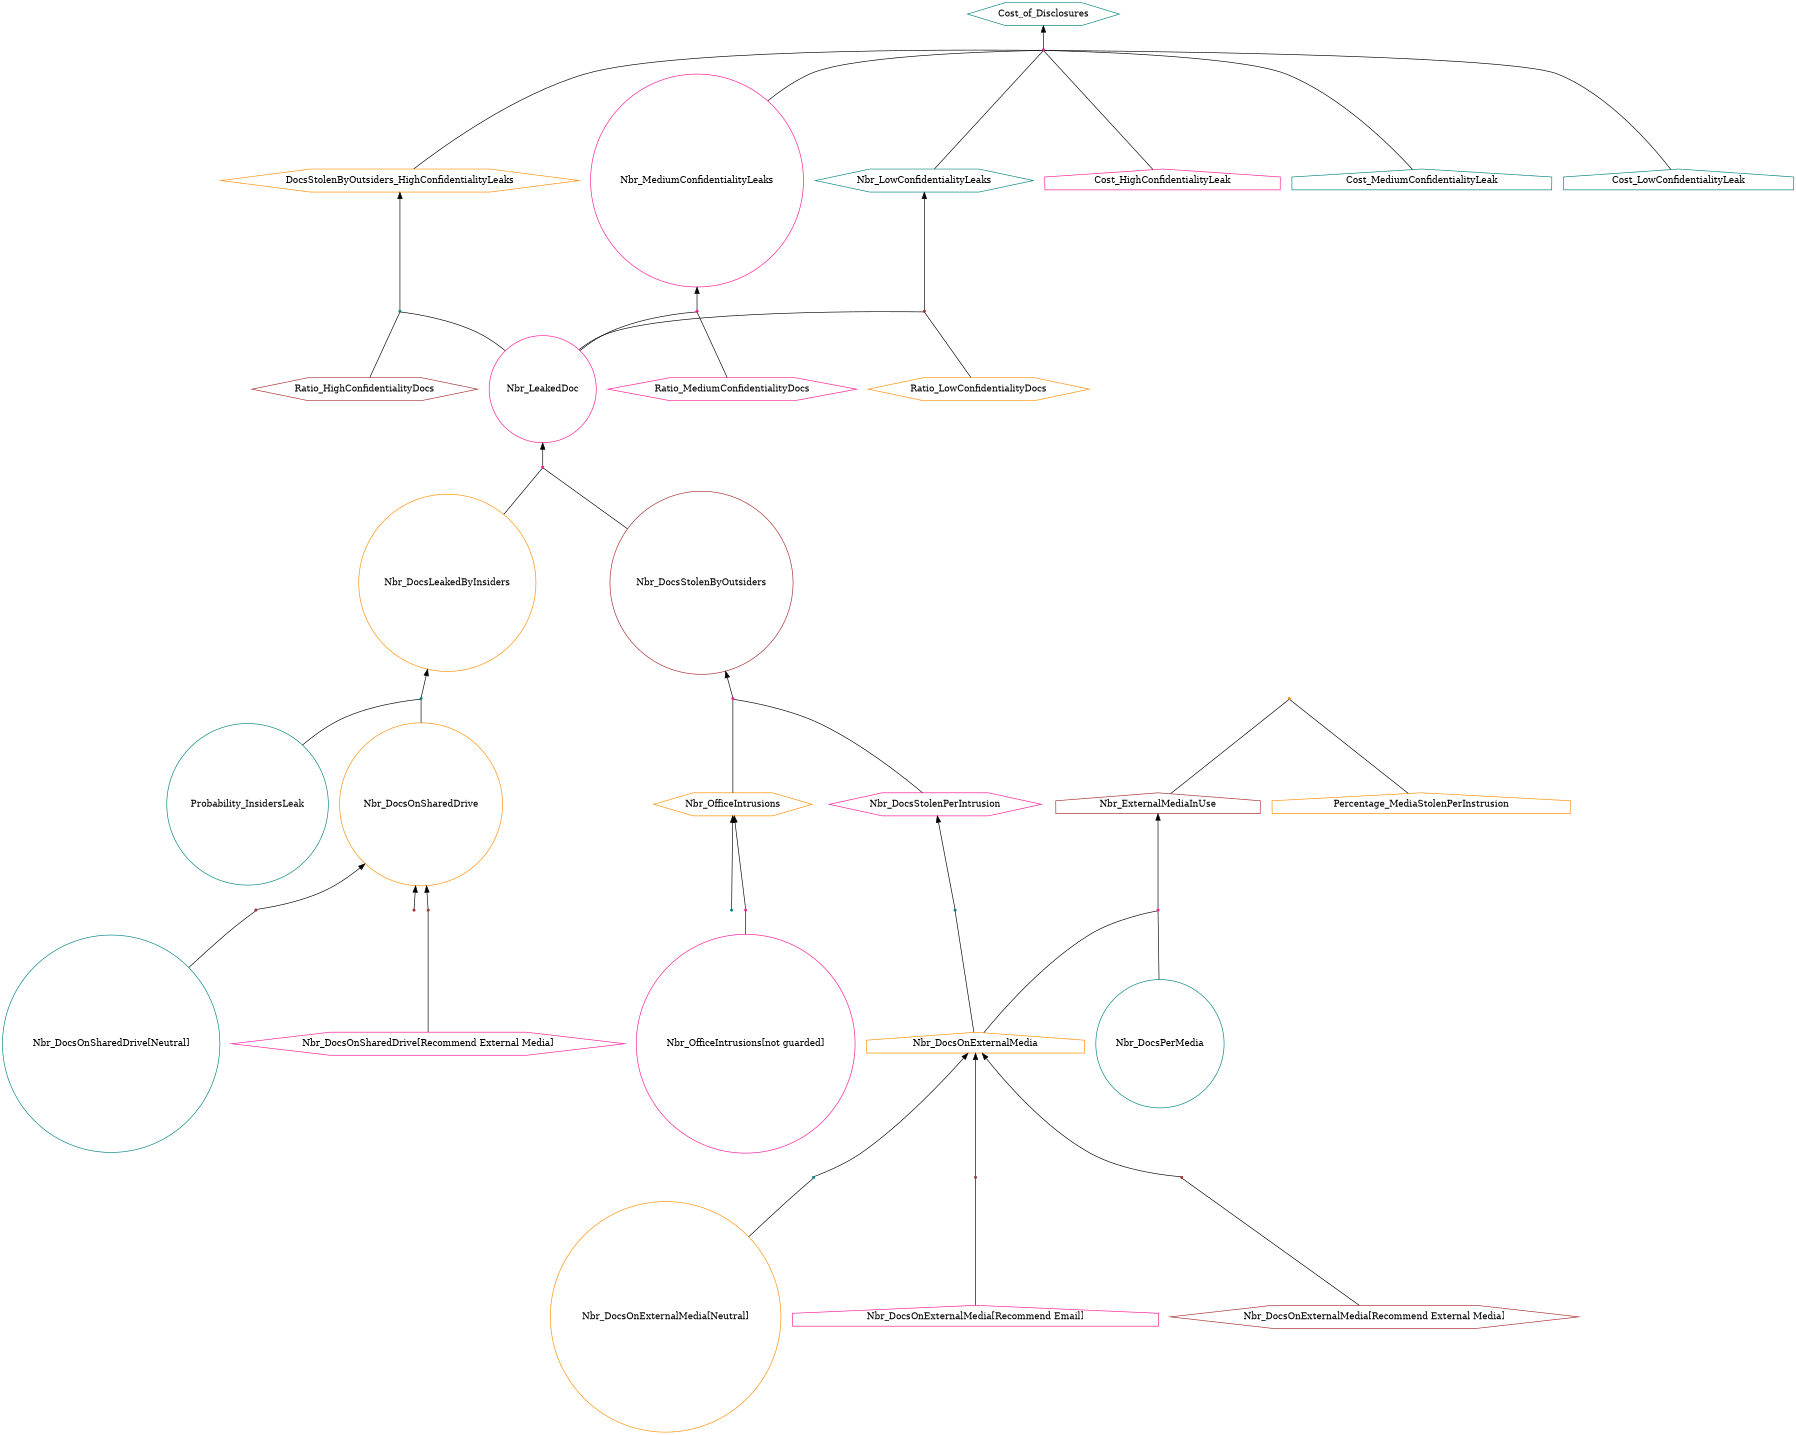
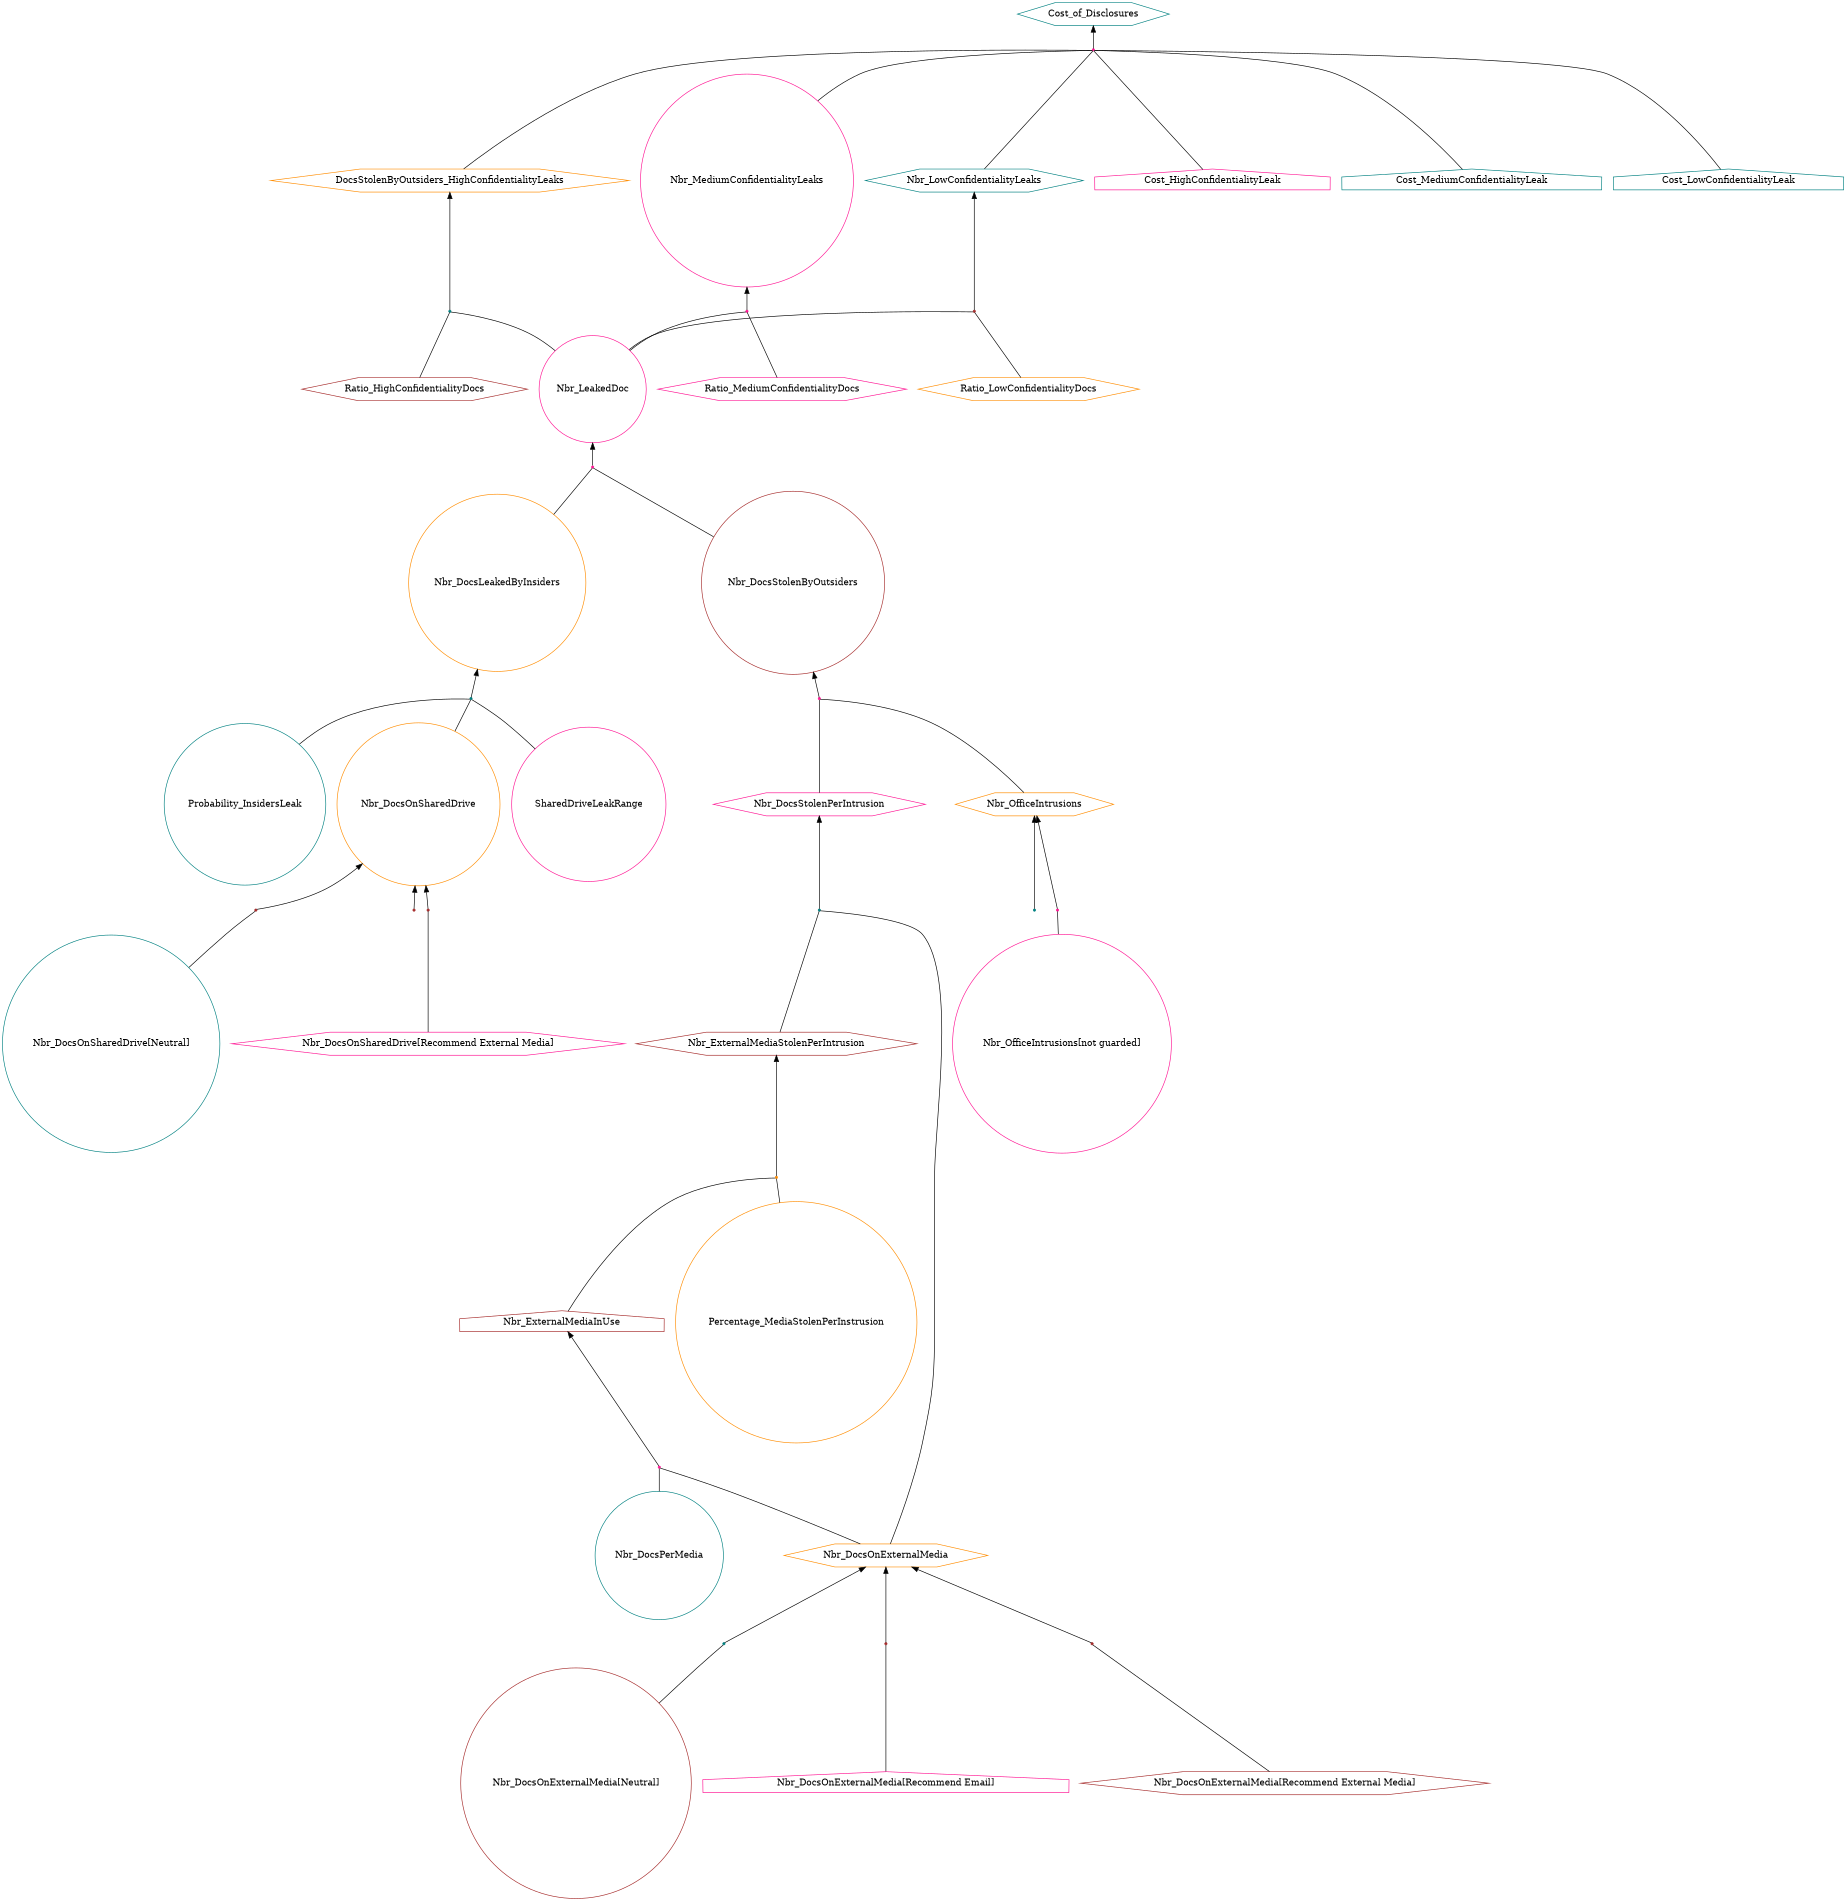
node "SharedDriveLeakRange": added
node "Percentage_MediaStolenPerInstrusion": shape house -> circle
node "Nbr_ExternalMediaStolenPerIntrusion": added
node "Nbr_DocsOnExternalMedia": shape house -> hexagon
node "Nbr_DocsOnExternalMedia[Neutral]": color darkorange -> brown
